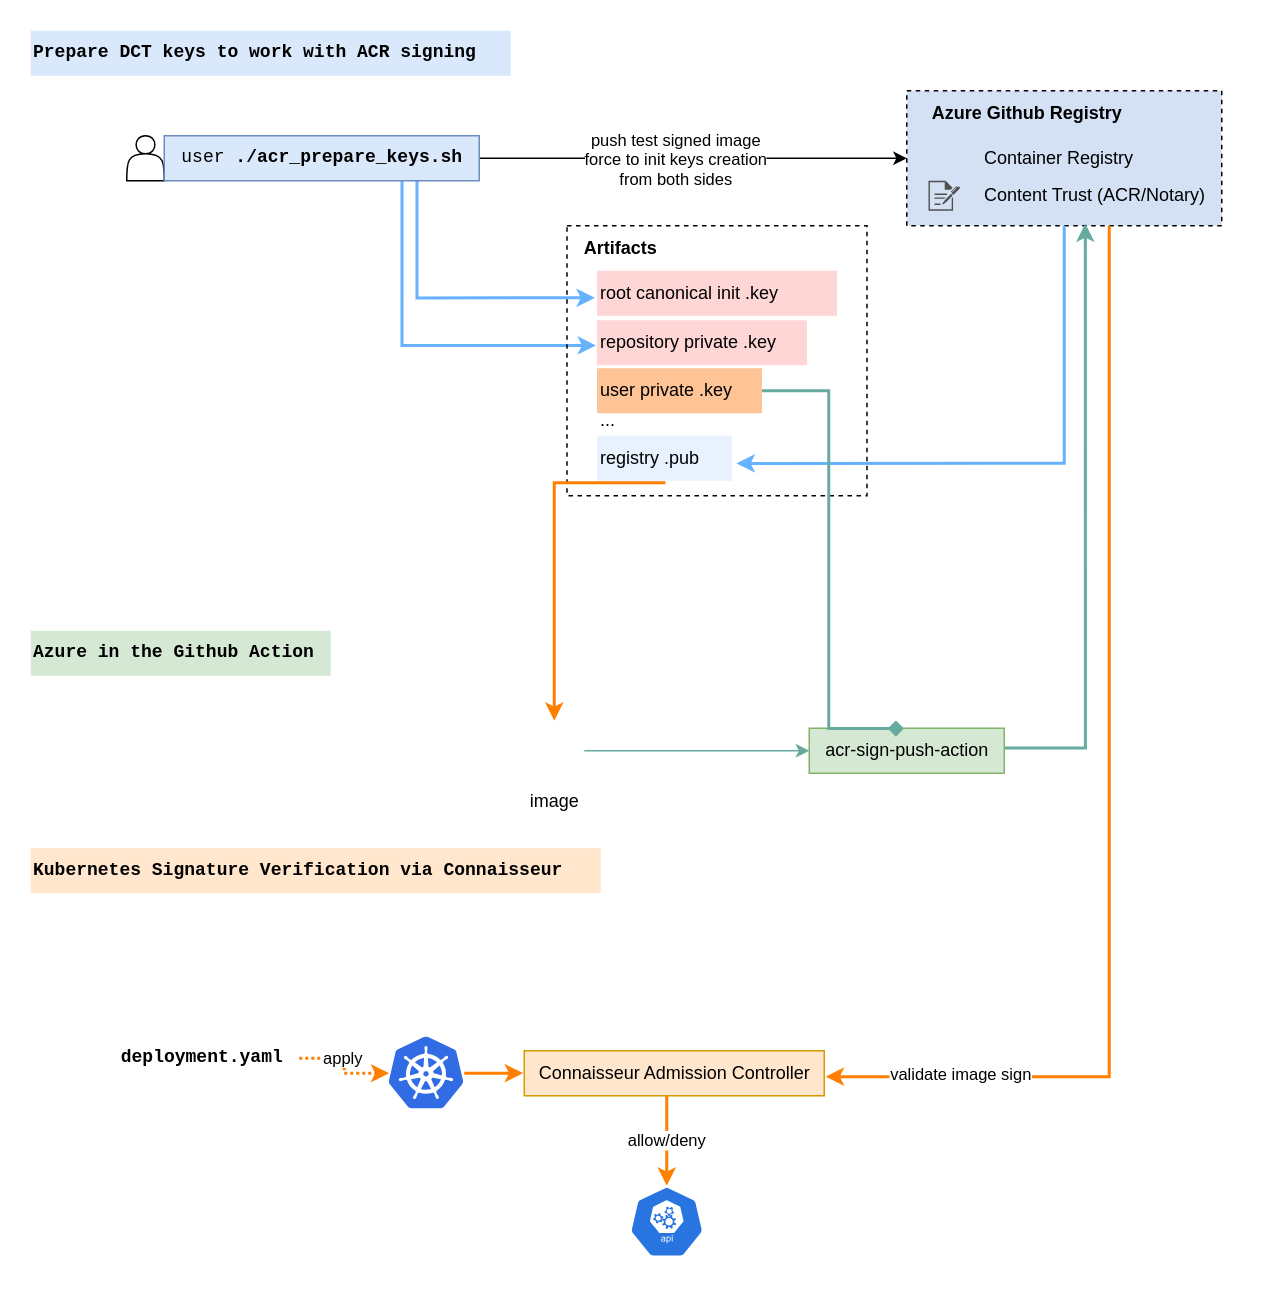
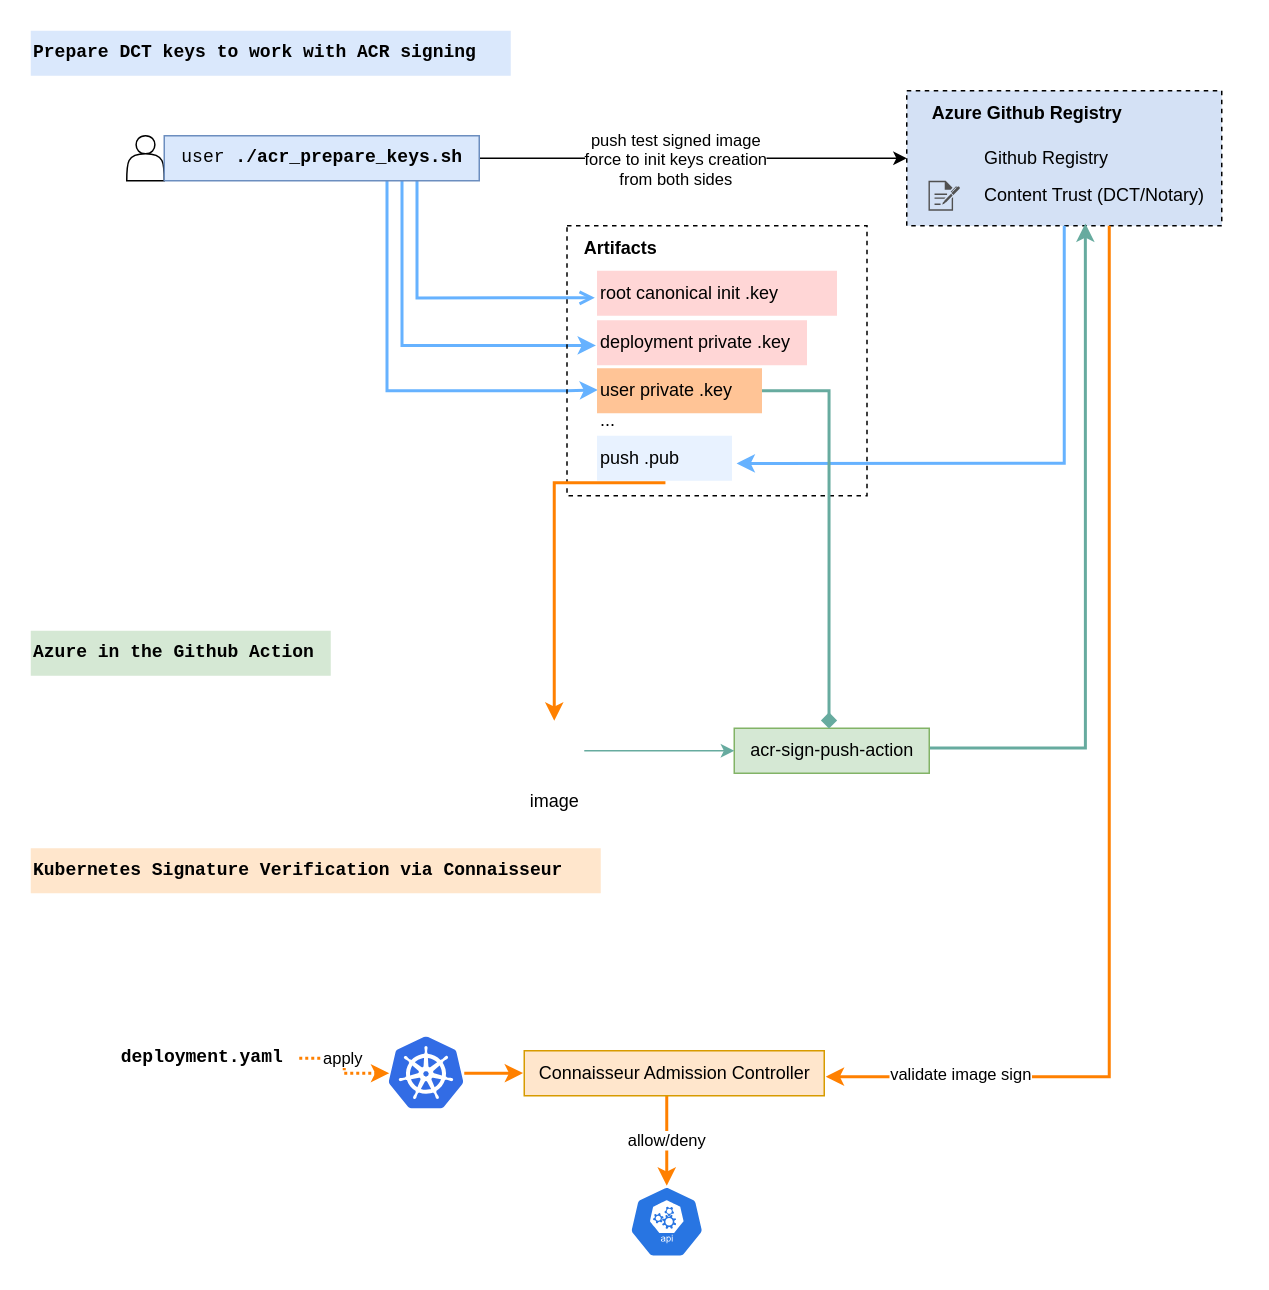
node "Container Registry": label "Container Registry" -> "Github Registry"
node "Content Trust (ACR/Notary)": label "Content Trust (ACR/Notary)" -> "Content Trust (DCT/Notary)"
edge "user ./acr_prepare_keys.sh" -> "root canonical init .key": arrowhead classic -> open
node "repository private .key": label "repository private .key" -> "deployment private .key"
edge "user ./acr_prepare_keys.sh" -> "user private .key": added
node "registry .pub": label "registry .pub" -> "push .pub"
node "acr-sign-push-action": moved (907, 751) -> (832, 751)
